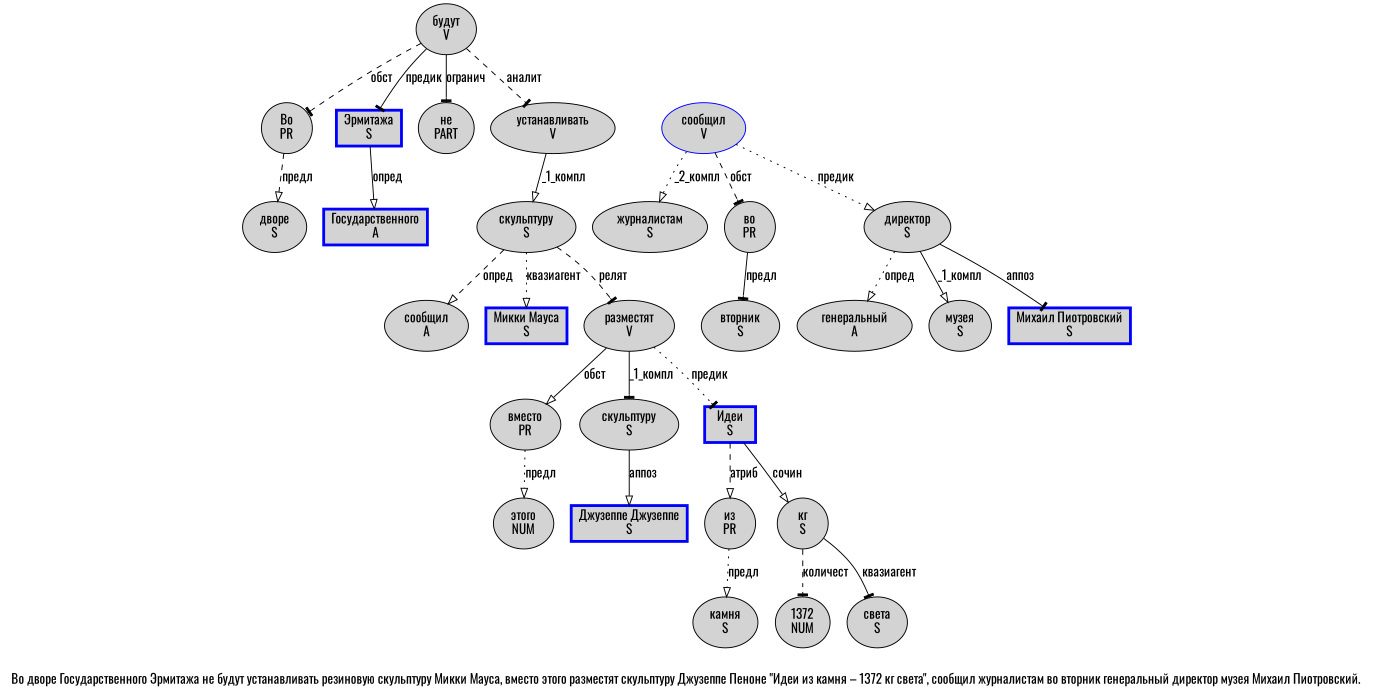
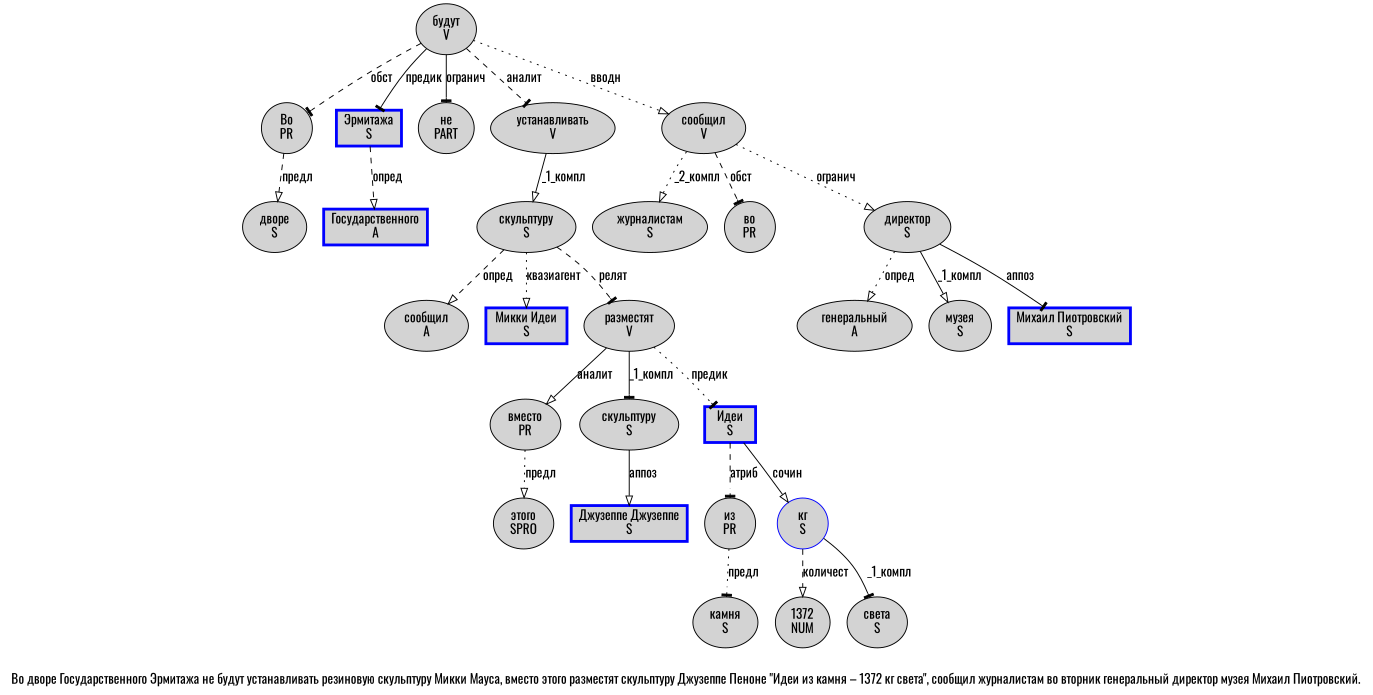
edge "будут V" -> "сообщил V": added, label "вводн"
node "сообщил V": color blue -> black
edge "Эрмитажа S" -> "Государственного A": style solid -> dashed
edge "сообщил V" -> "директор S": label "предик" -> "огранич"
node "Микки Мауса S": label "Микки Мауса S" -> "Микки Идеи S"
node "вторник S": removed
edge "разместят V" -> "вместо PR": label "обст" -> "аналит"
edge "Идеи S" -> "из PR": arrowhead onormal -> tee
node "этого NUM": label "этого NUM" -> "этого SPRO"
node "кг S": color black -> blue
edge "из PR" -> "камня S": arrowhead onormal -> tee
edge "кг S" -> "1372 NUM": arrowhead tee -> onormal
edge "кг S" -> "света S": label "квазиагент" -> "_1_компл"
